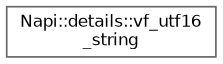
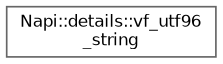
node "Napi::details::vf_utf16 _string": label "Napi::details::vf_utf16 _string" -> "Napi::details::vf_utf96 _string"
